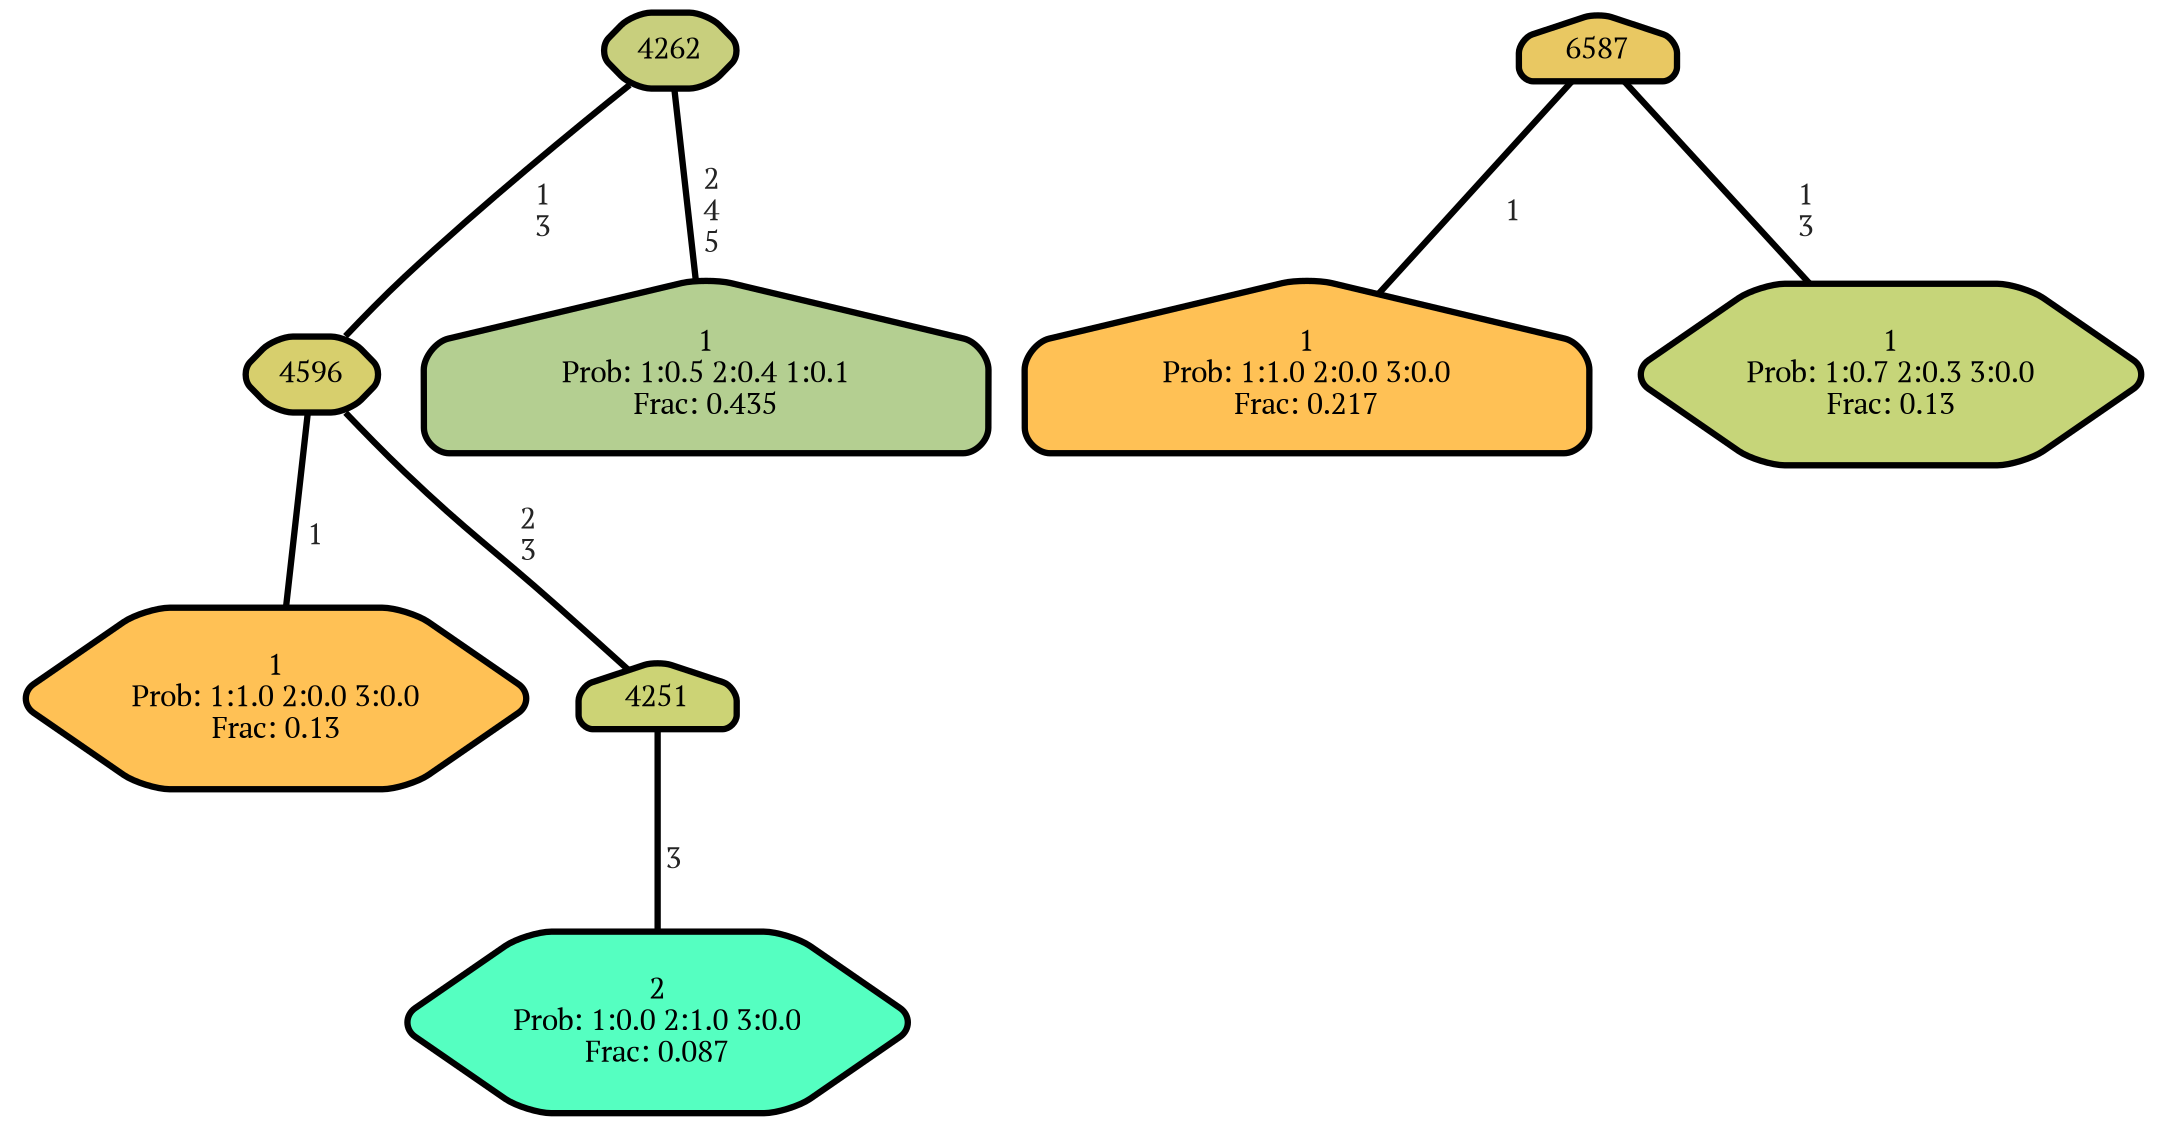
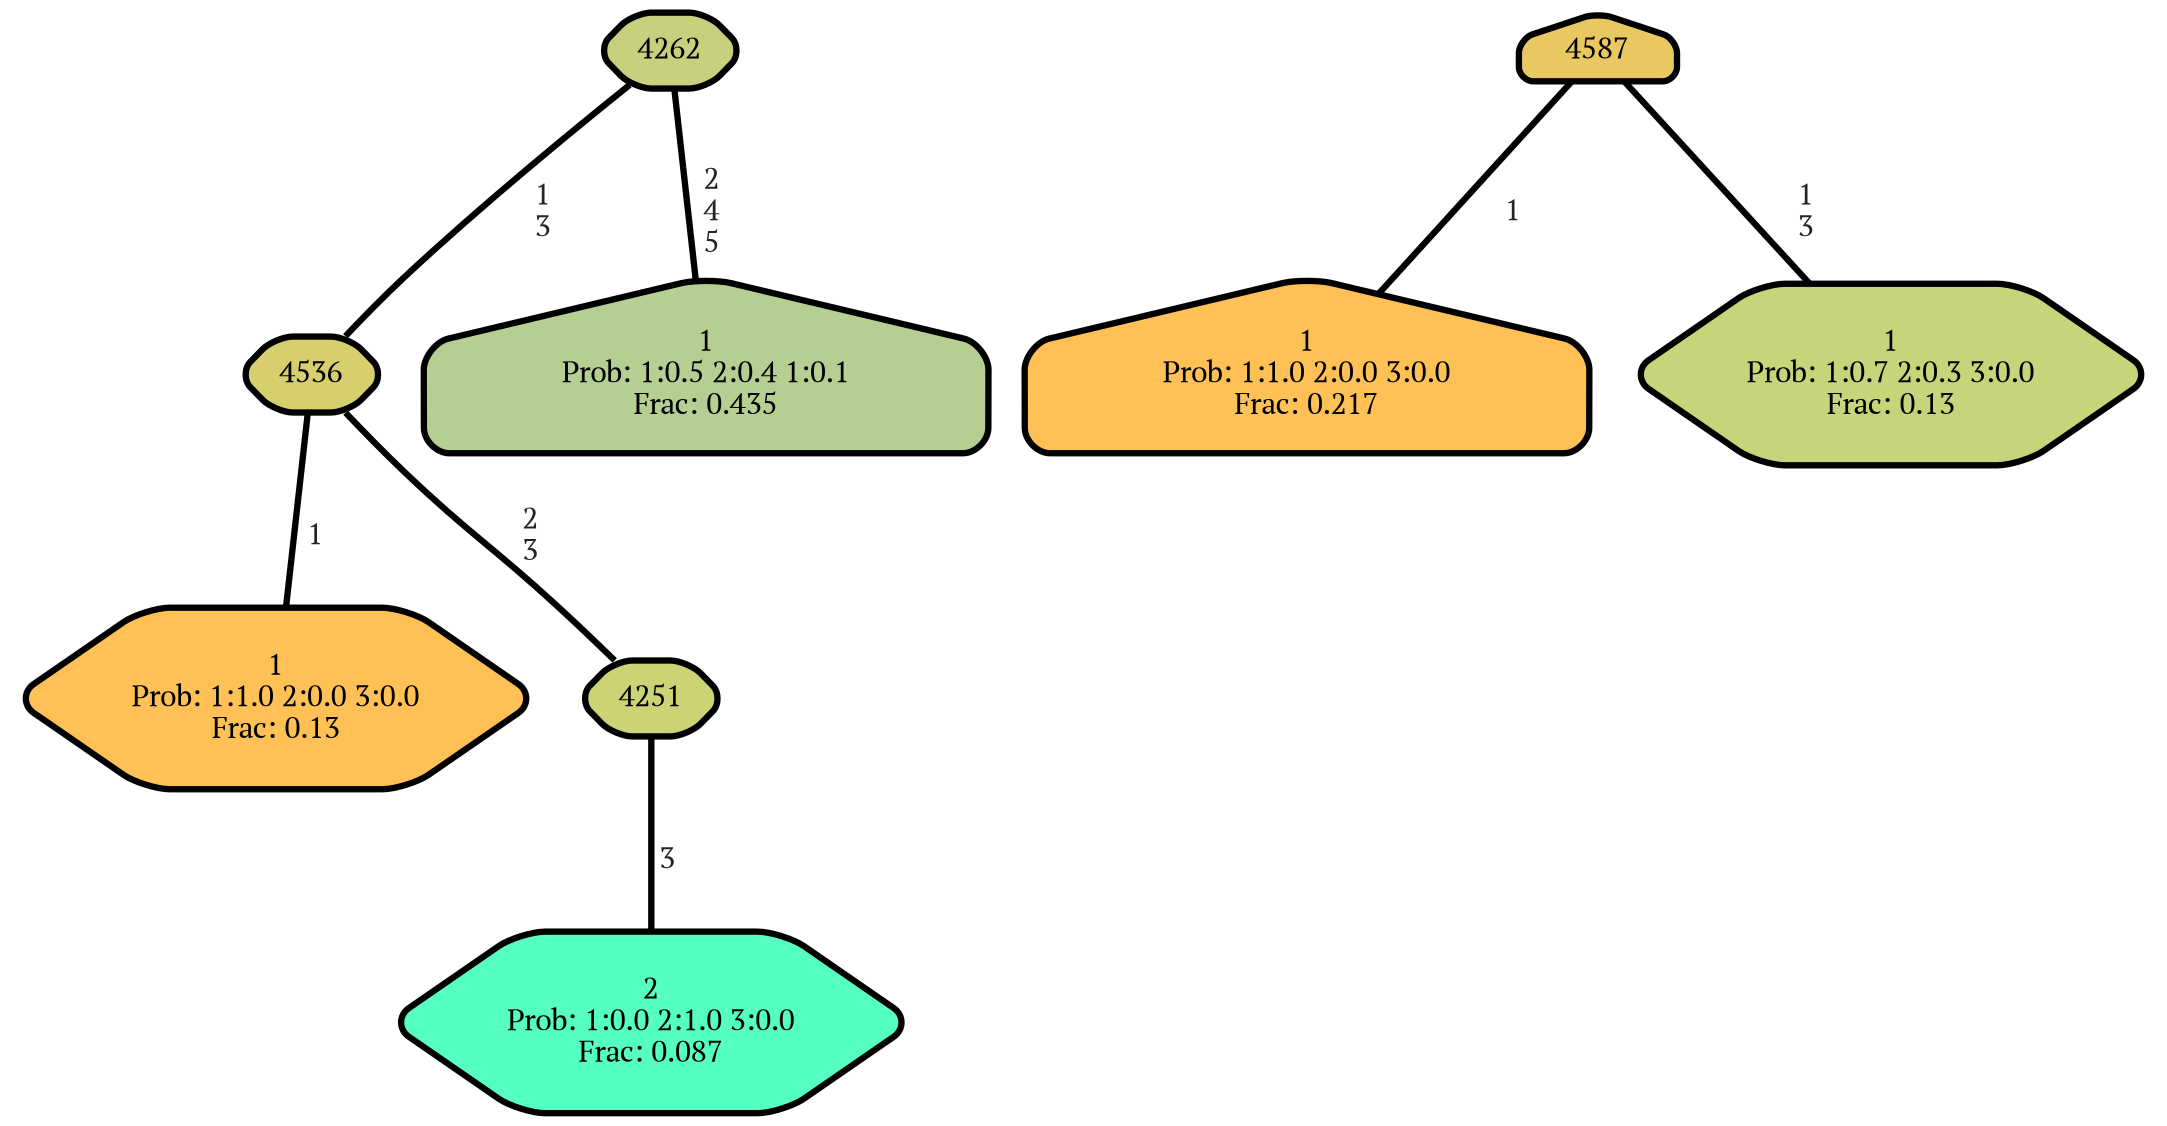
node "6587": label "6587" -> "4587"
node "4596": label "4596" -> "4536"
node "4251": shape house -> hexagon
